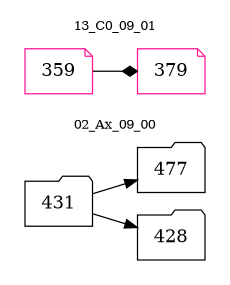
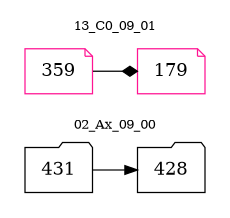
node "379": label "379" -> "179"
node "477": removed
